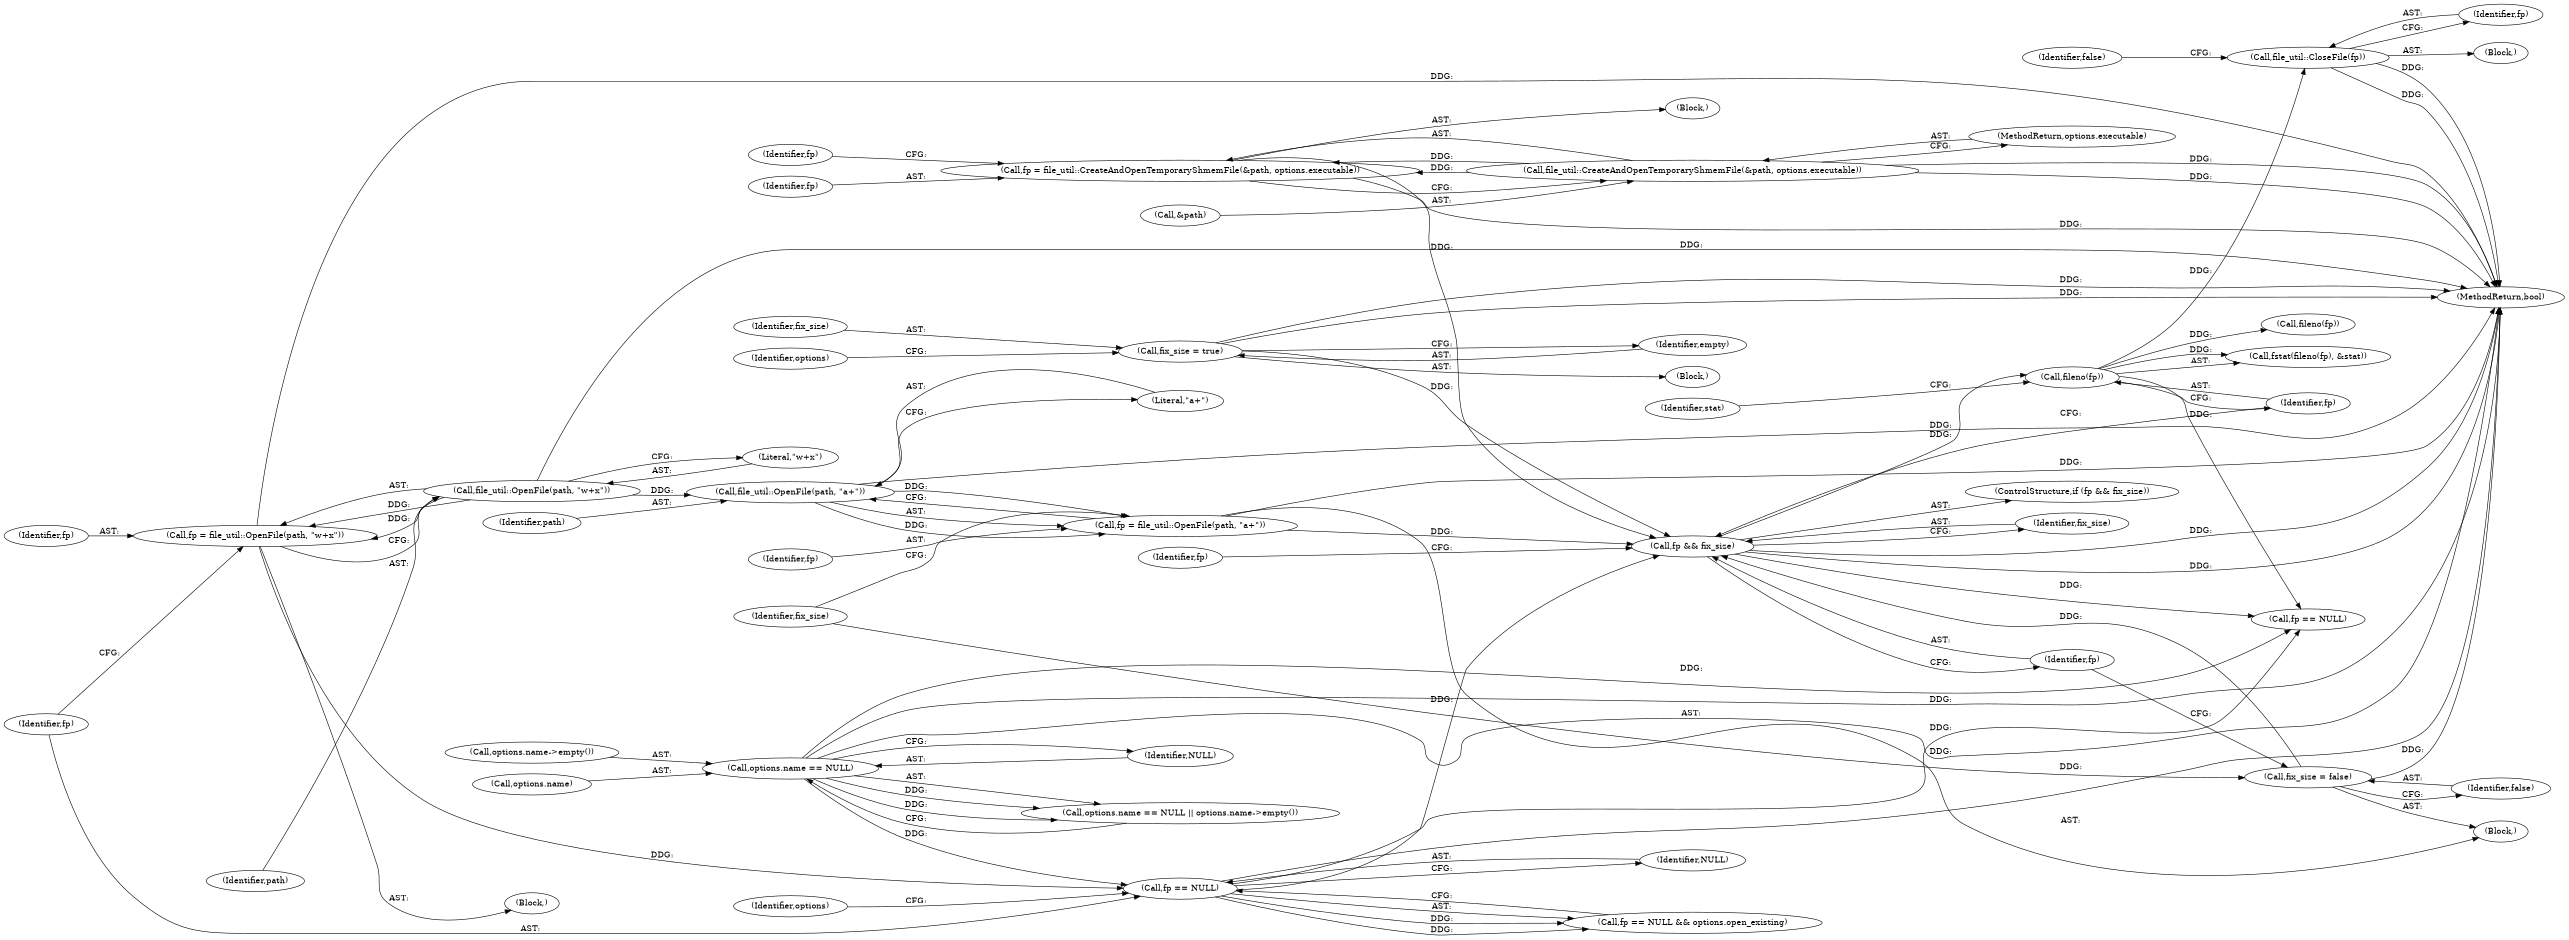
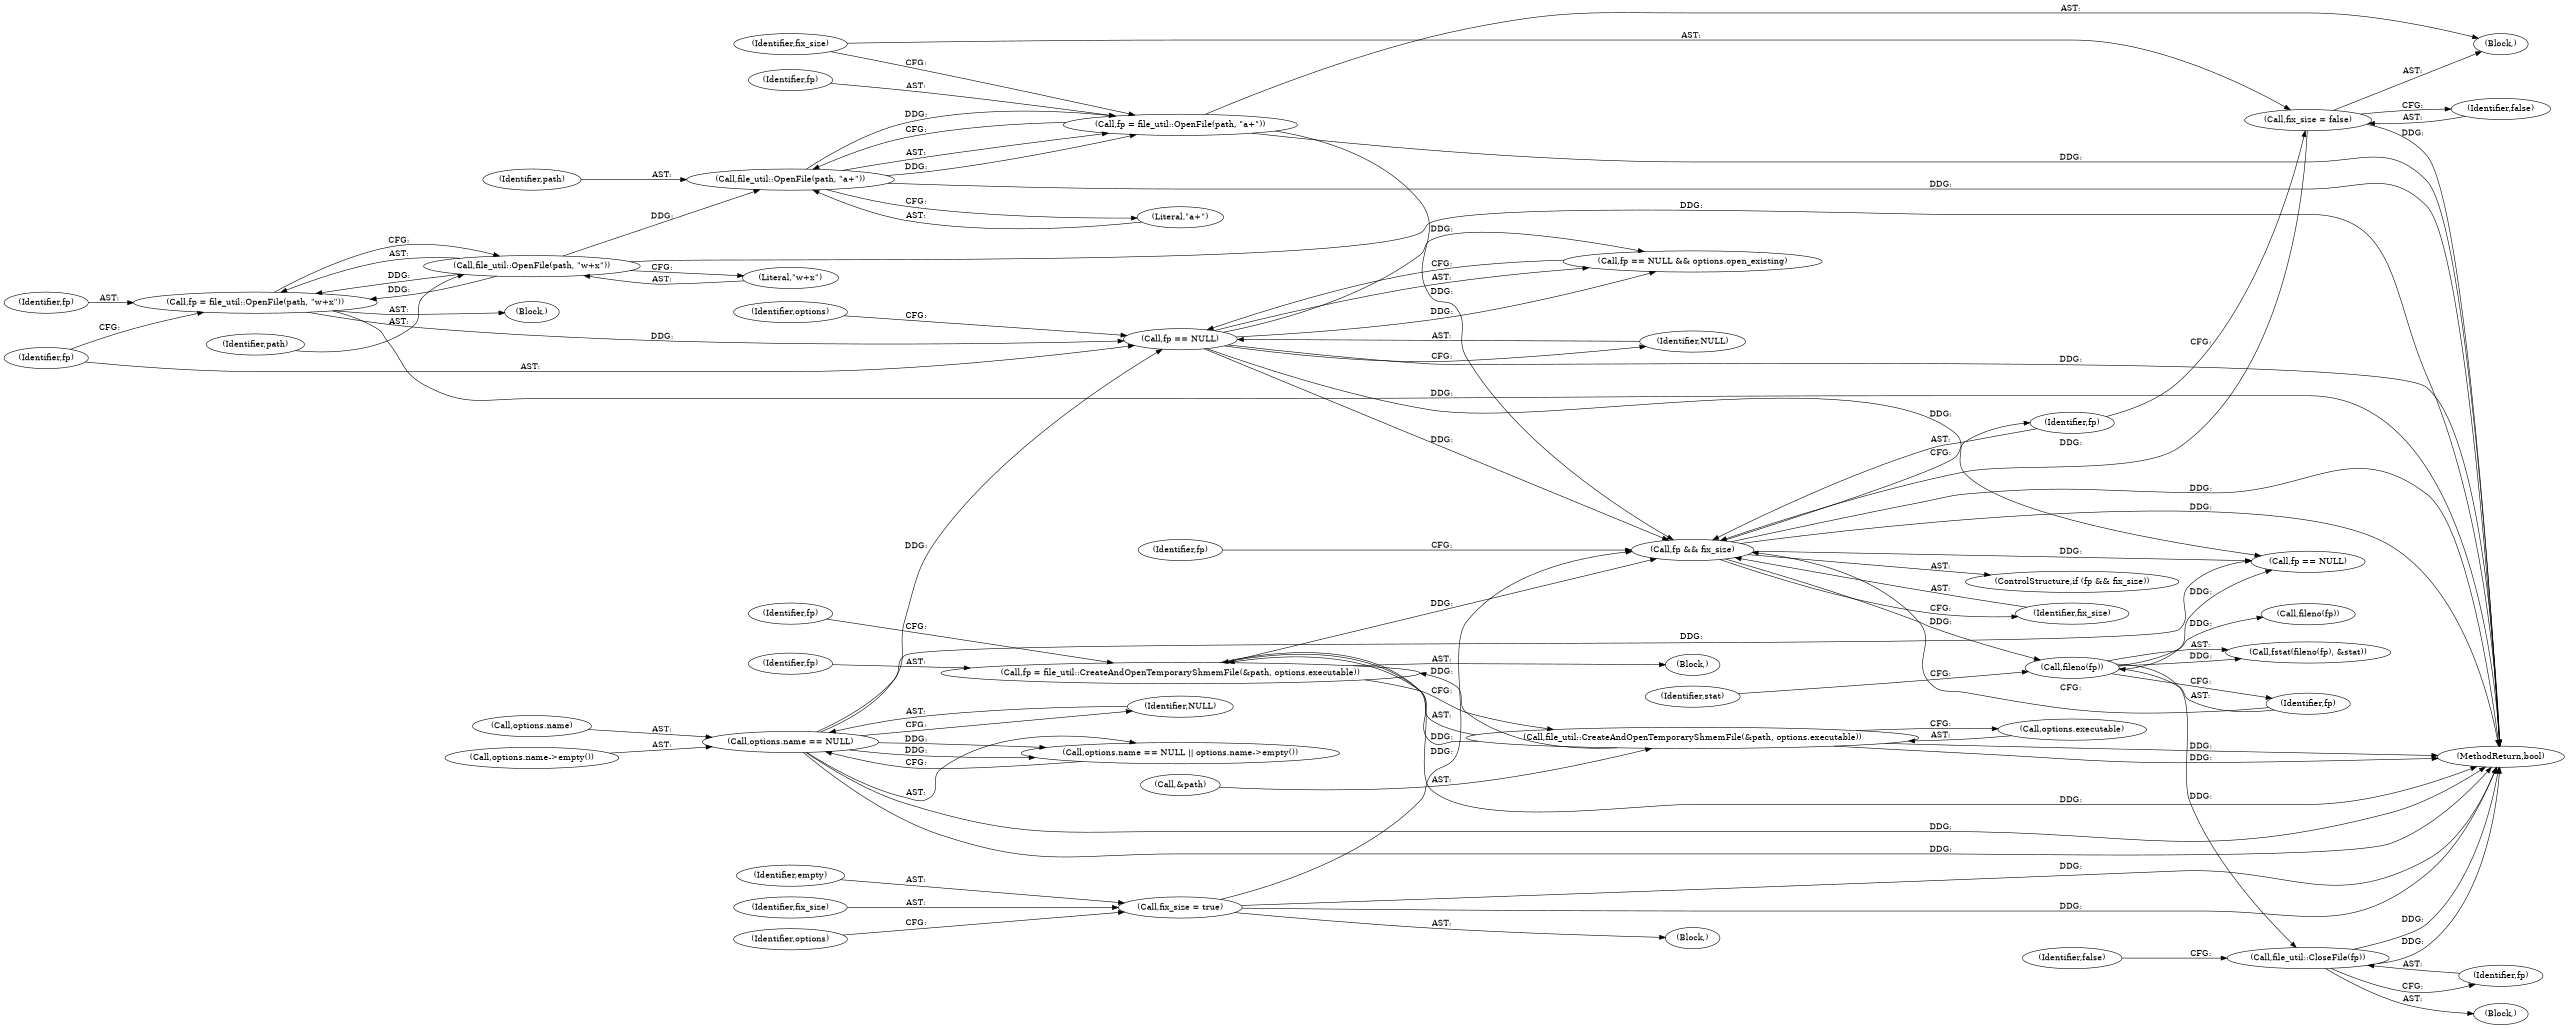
node "(MethodReturn,options.executable)": label "(MethodReturn,options.executable)" -> "(Call,options.executable)"
edge "(Call,fix_size = true)" -> "(Identifier,empty)": removed, label "CFG:"
